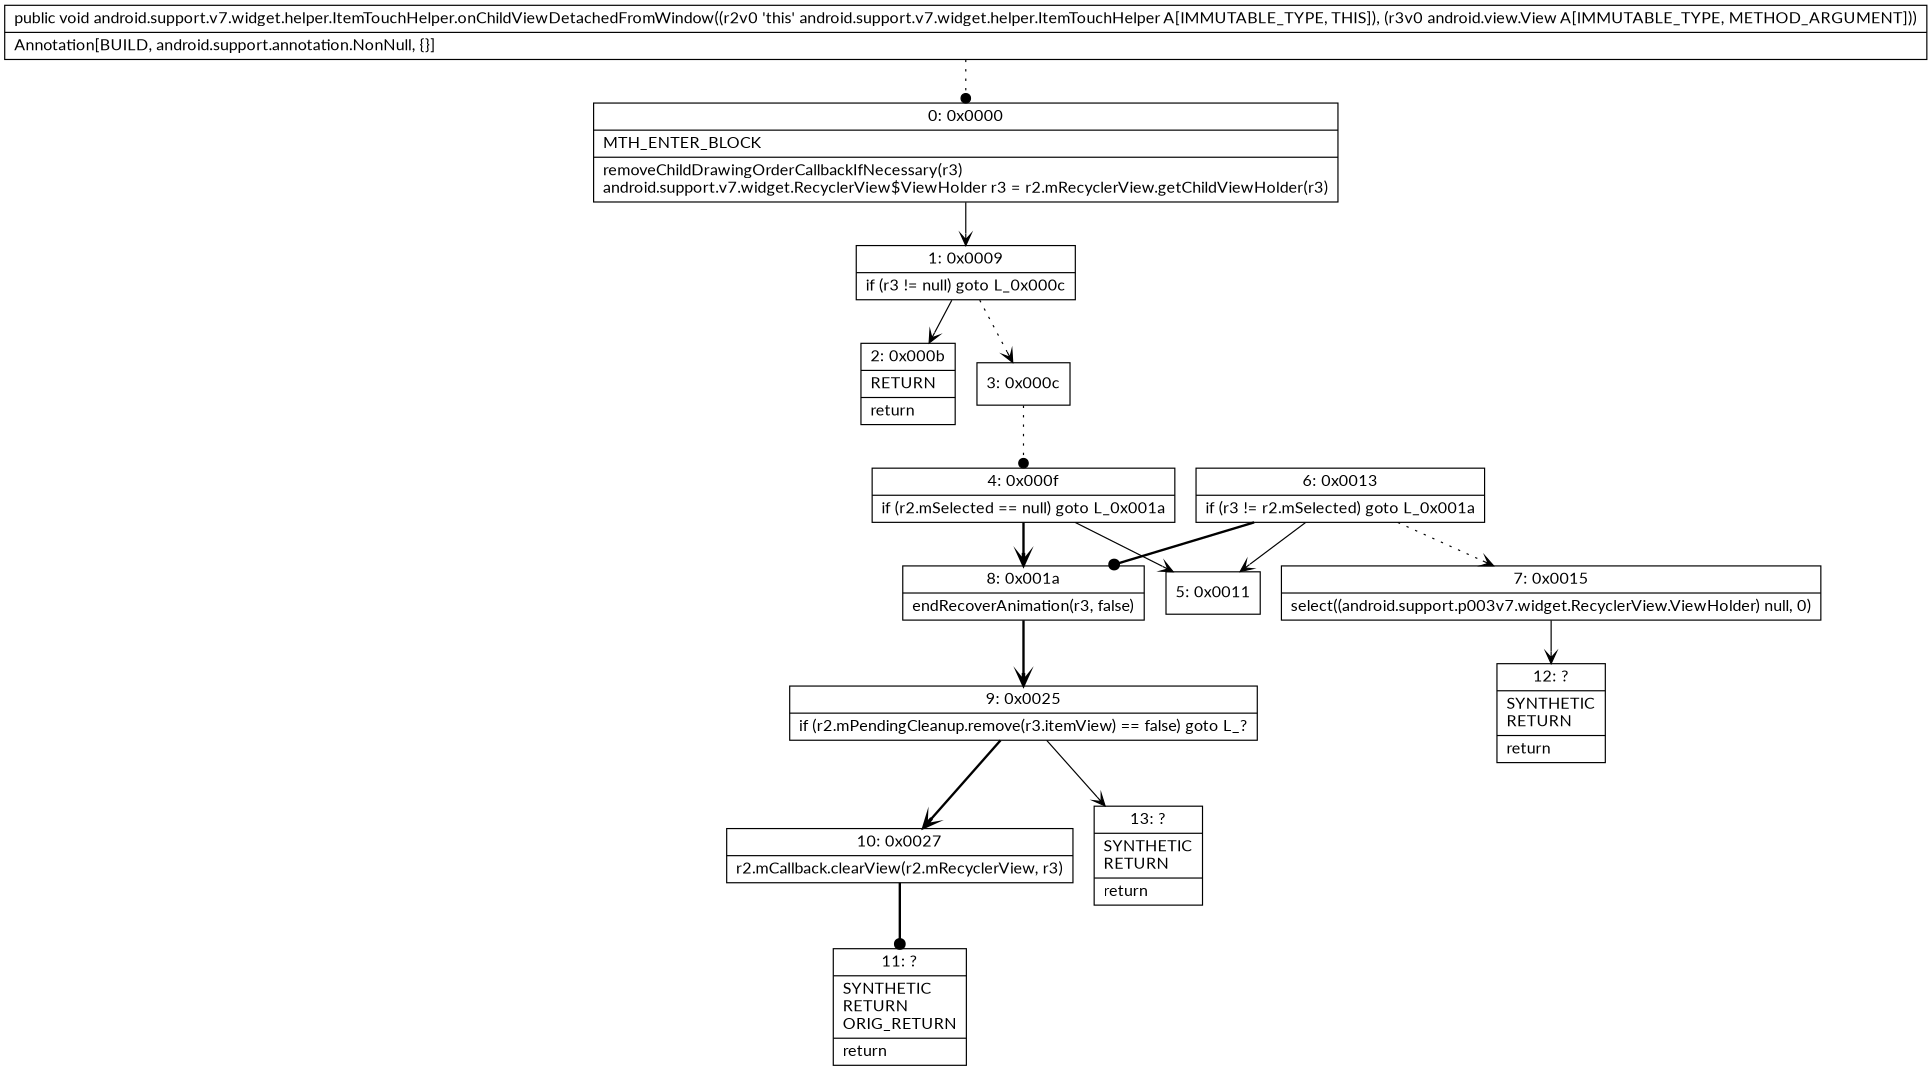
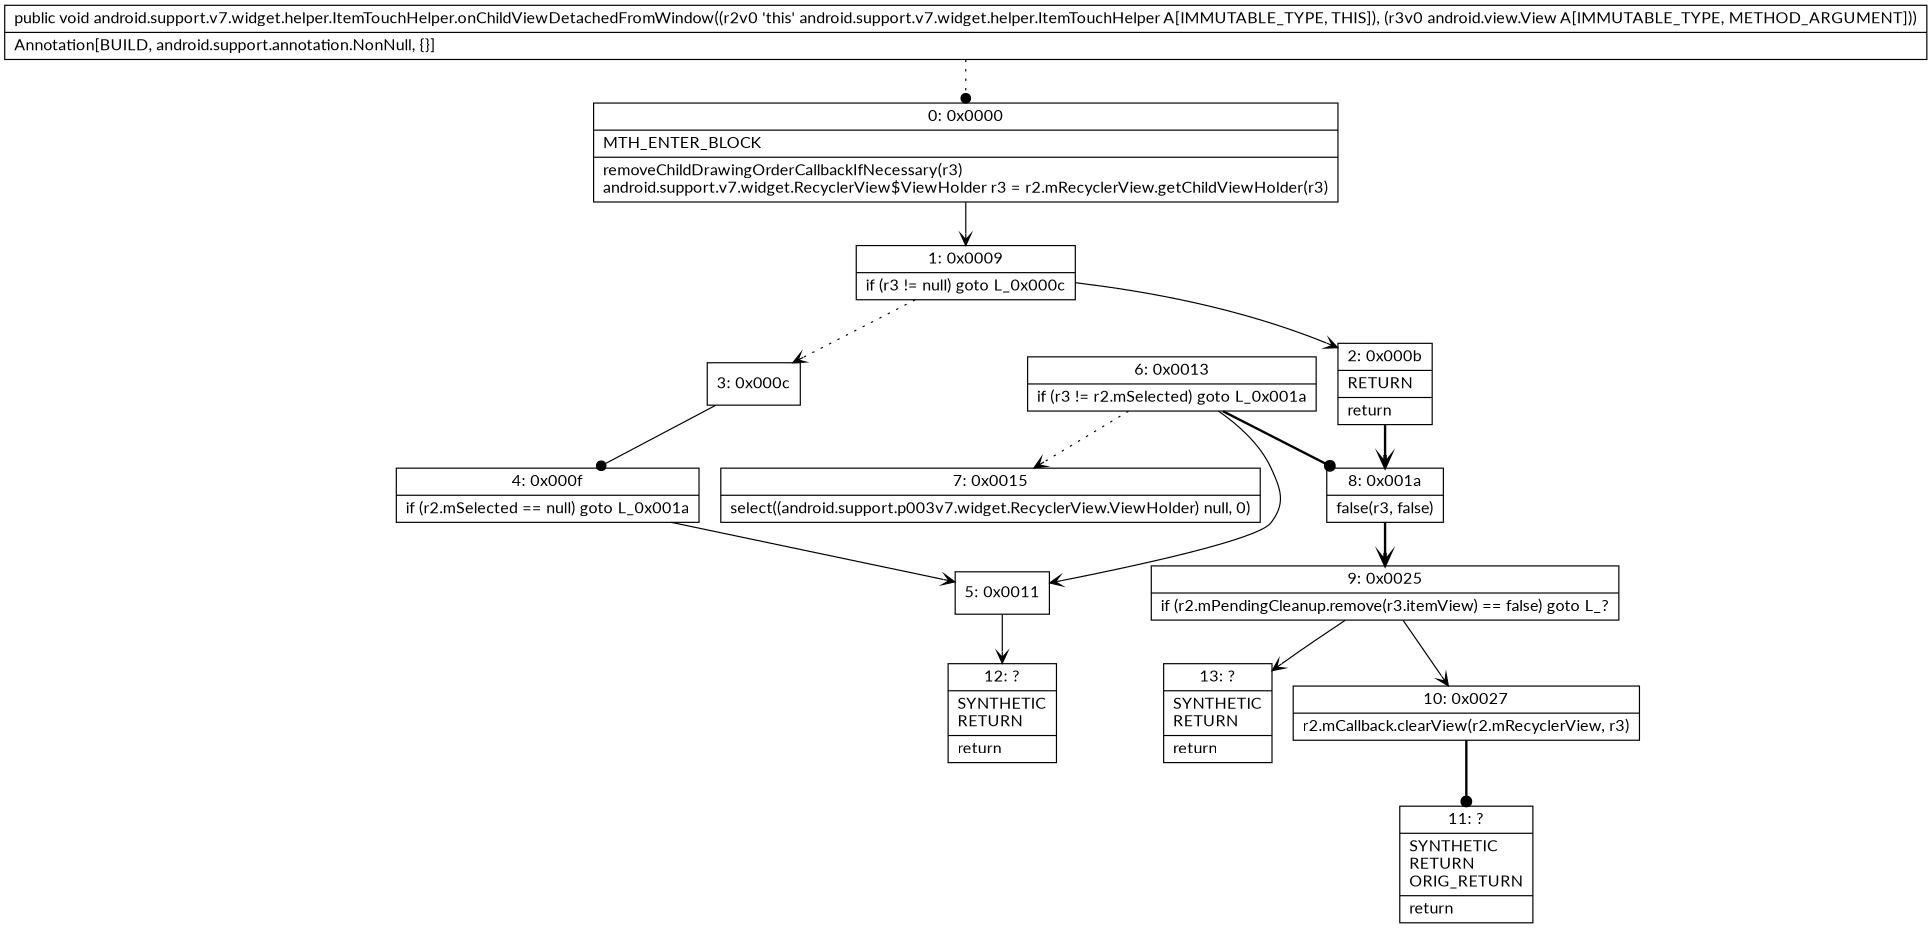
edge "3: 0x000c" -> "4: 0x000f": style dotted -> solid
edge "4: 0x000f" -> "8: 0x001a": now "2: 0x000b" -> "8: 0x001a"
node "8: 0x001a": text "endRecoverAnimation(r3, false)" -> "false(r3, false)"
edge "7: 0x0015" -> "12: ?": now "5: 0x0011" -> "12: ?"
edge "9: 0x0025" -> "10: 0x0027": style bold -> solid
